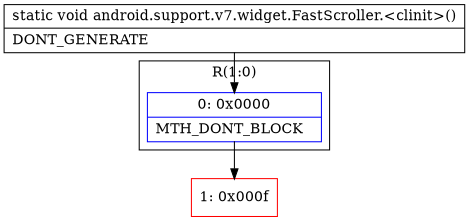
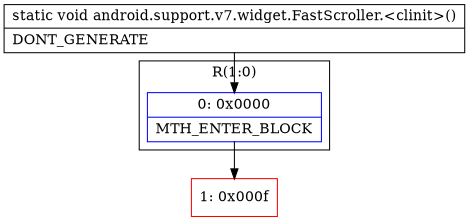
node "0: 0x0000": text "MTH_DONT_BLOCK" -> "MTH_ENTER_BLOCK"
